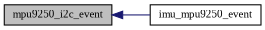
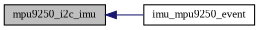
node "mpu9250_i2c_event": label "mpu9250_i2c_event" -> "mpu9250_i2c_imu"
